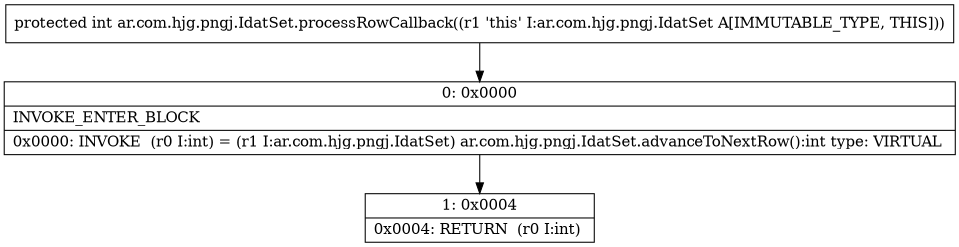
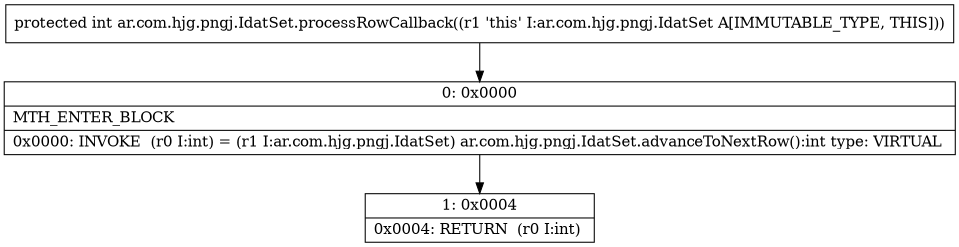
node "0: 0x0000": text "INVOKE_ENTER_BLOCK" -> "MTH_ENTER_BLOCK"
